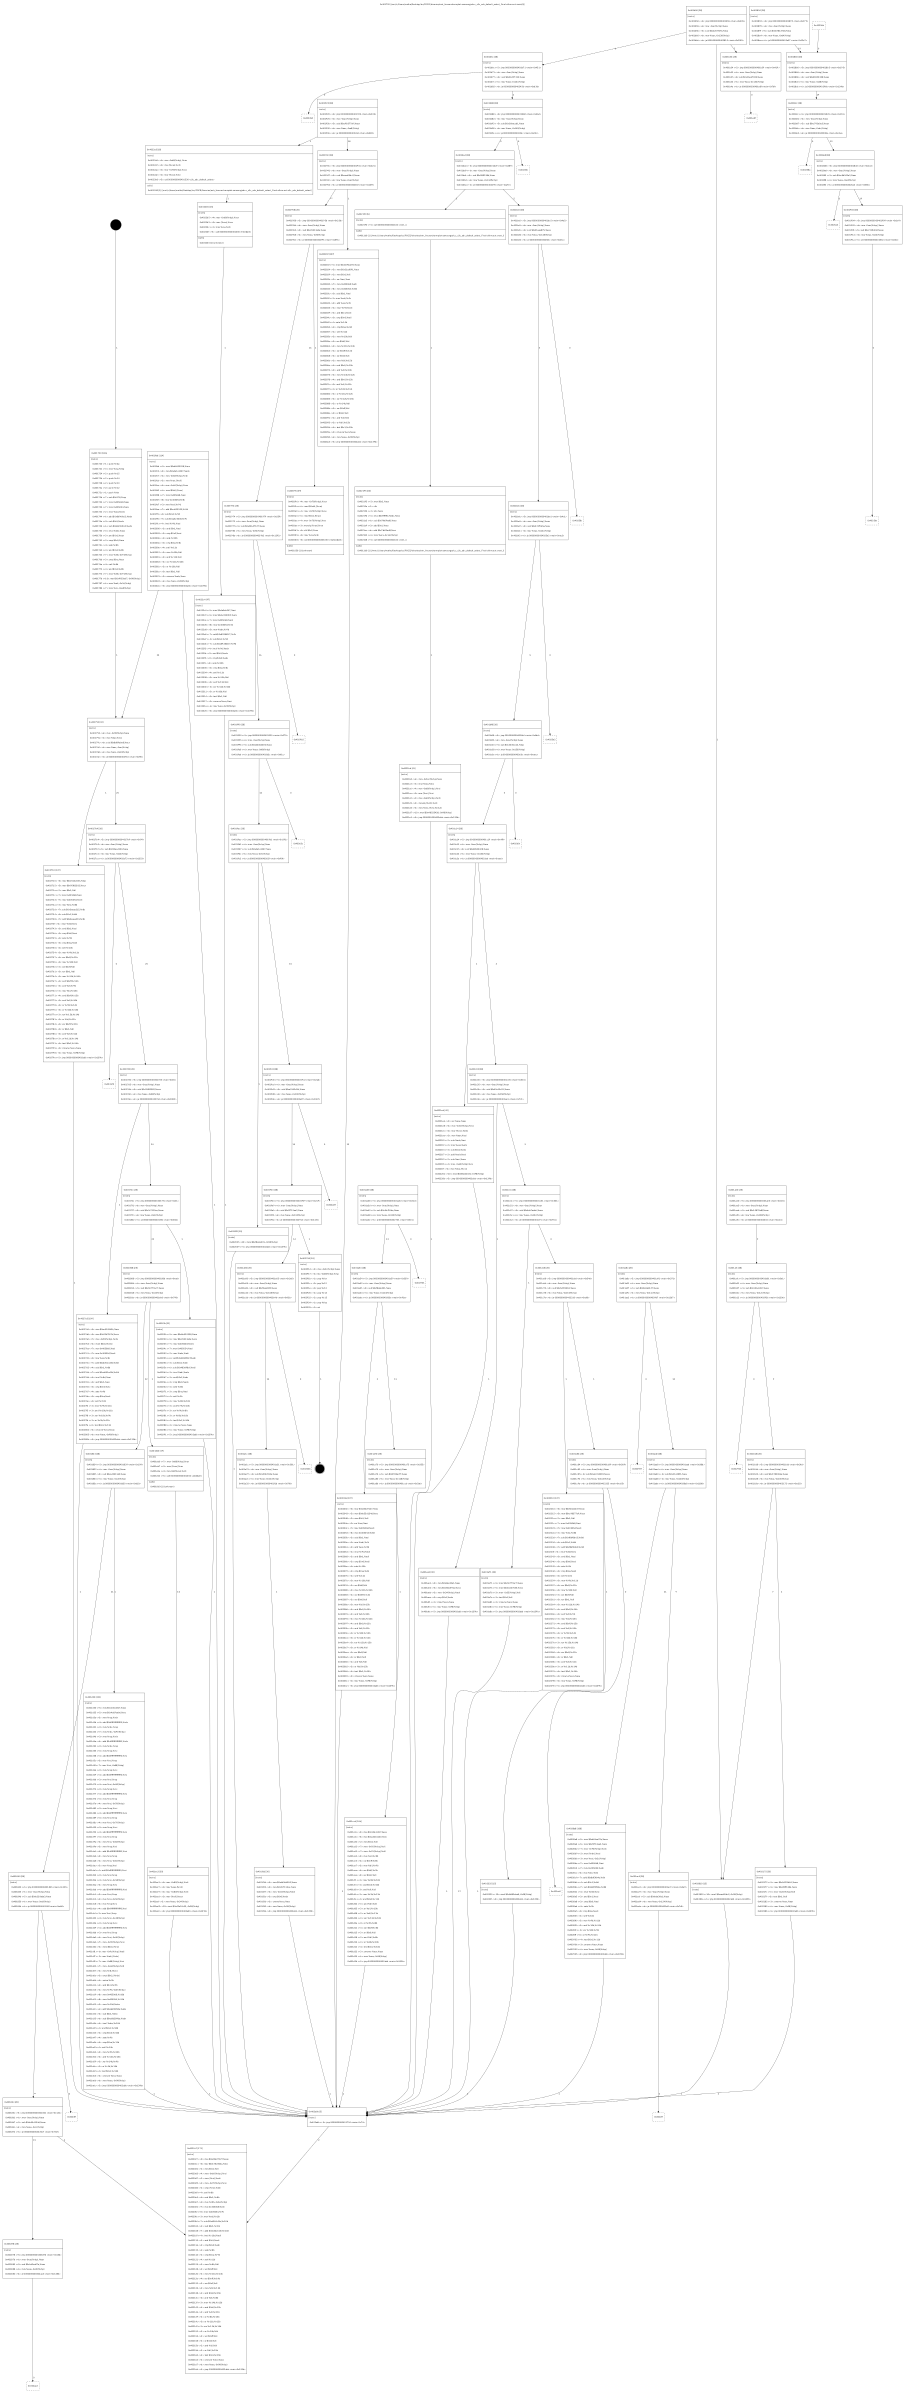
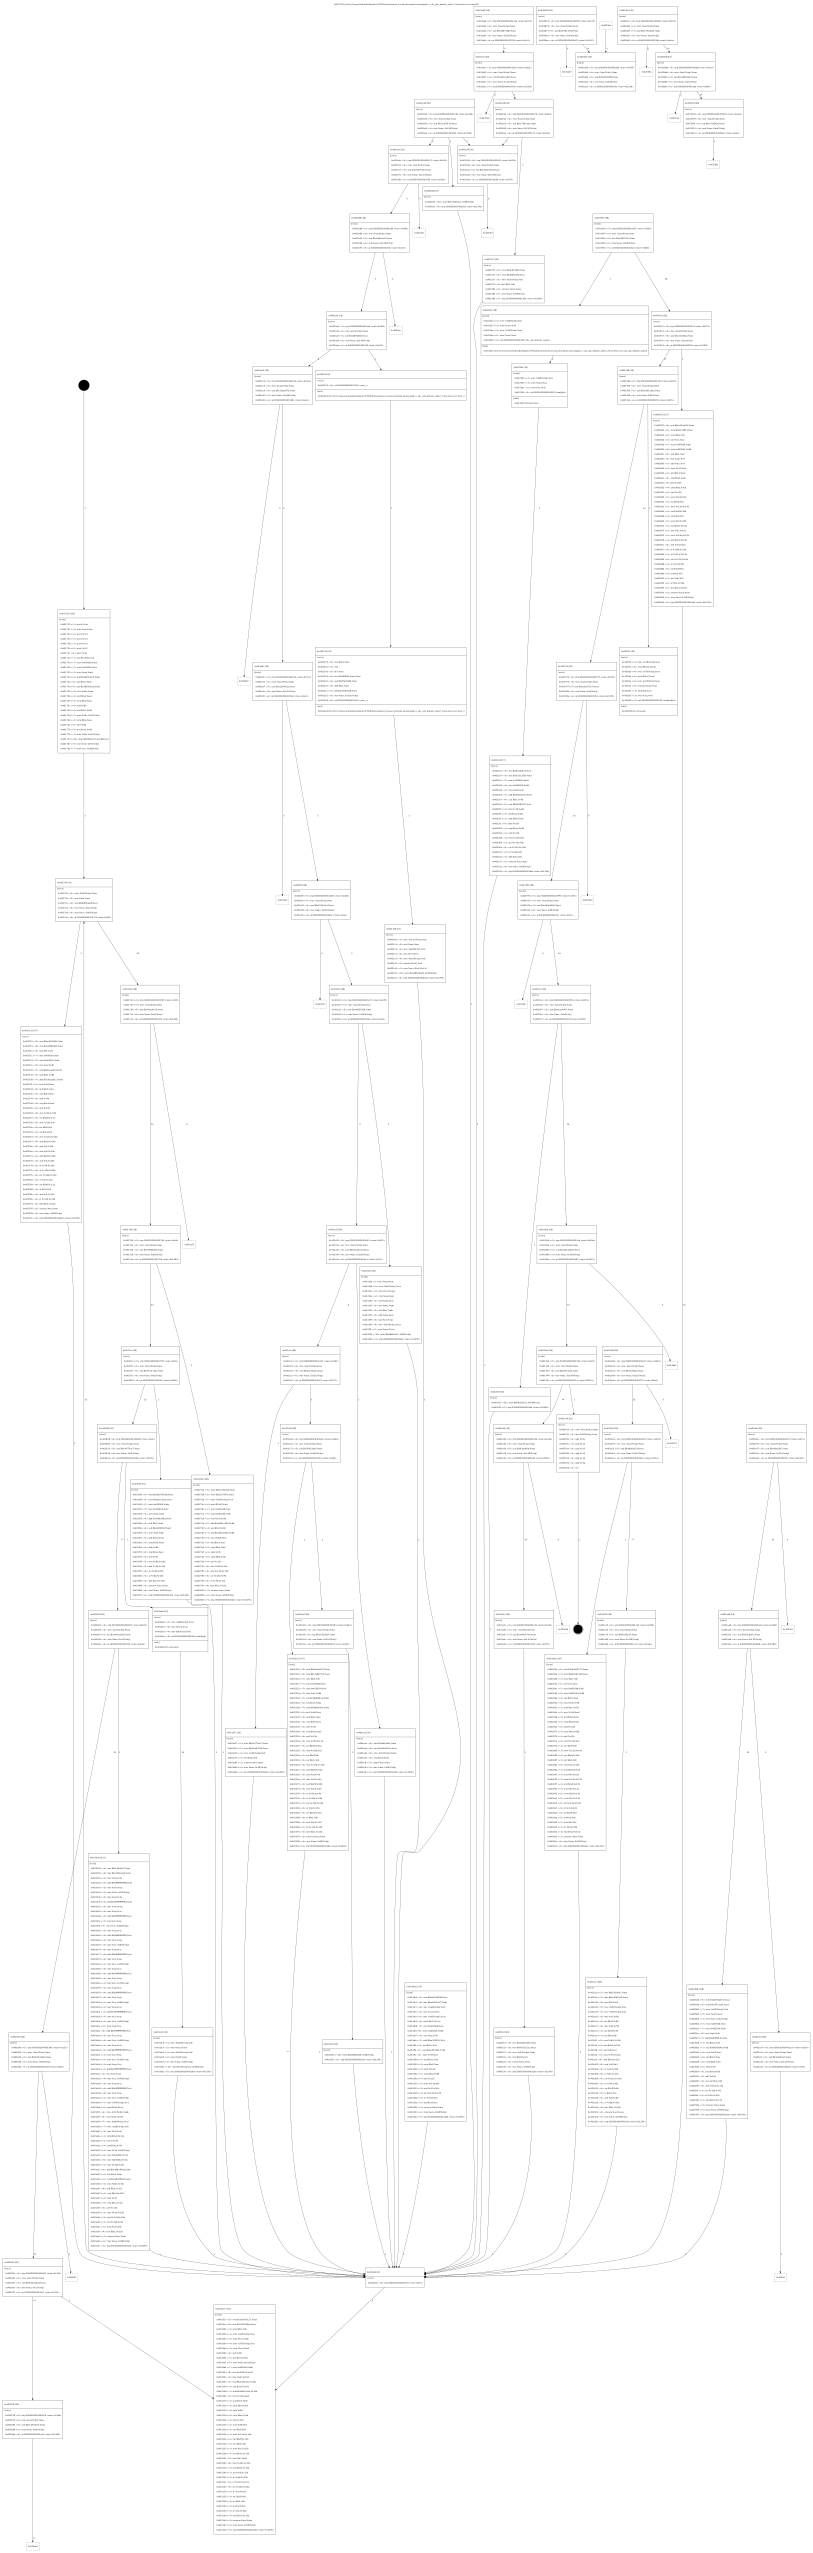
node "0x402a07": added
edge "0x4018b0 [28]" -> "0x4018cc [28]": removed, label "19"
edge "0x401fbd [114]" -> "0x401794 [32]": now "0x402abb [5]" -> "0x401794 [32]"
edge "0x401b18 [28]" -> "0x402810 [15]": now "0x401b18 [28]" -> "0x401b34 [28]"
node "0x401ca0": removed
